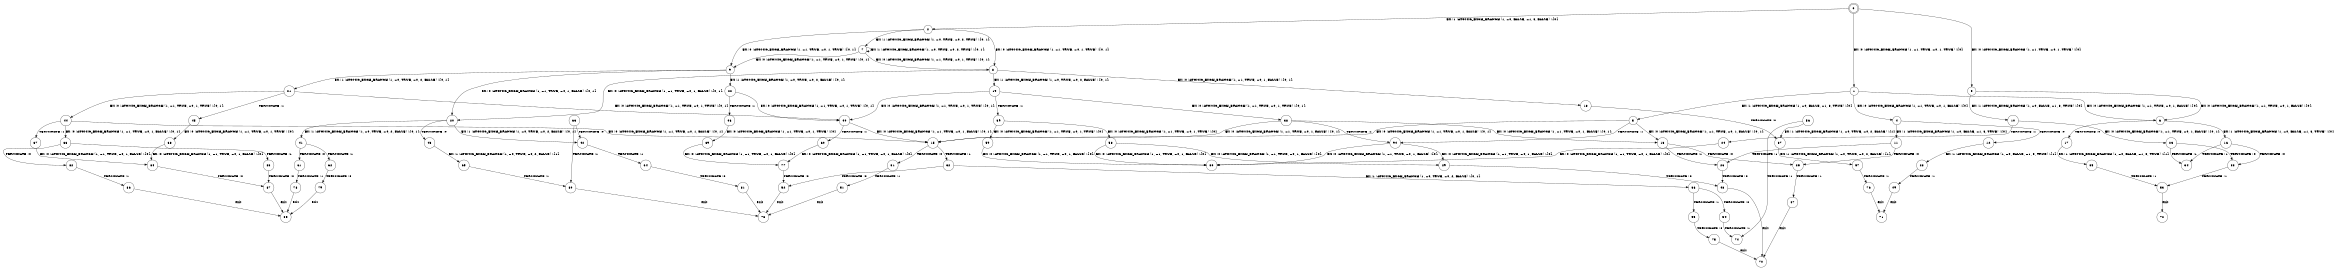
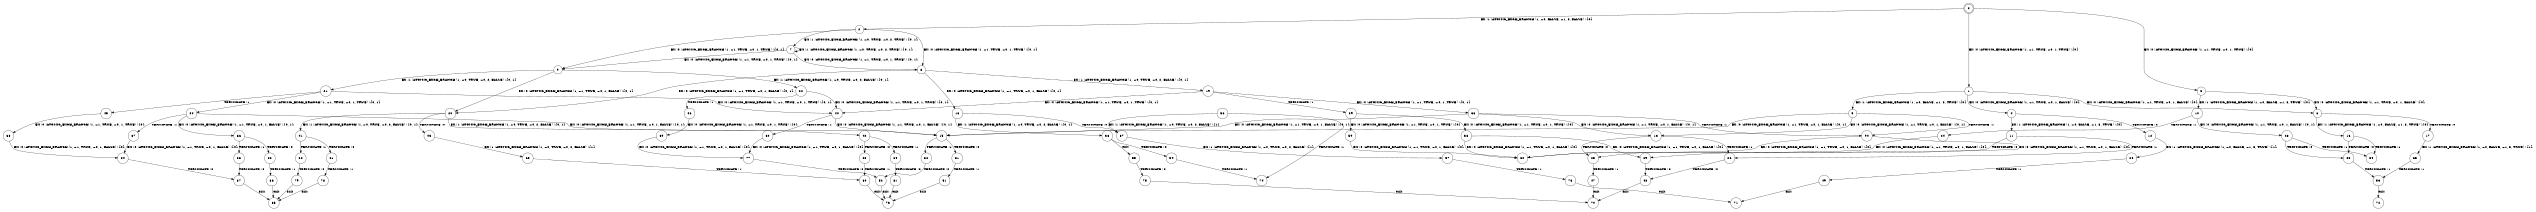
edge "63" -> "42": reversed
edge "32" -> "36": now "18" -> "36"
edge "36" -> "55": label "TERMINATE !1" -> "exit"
